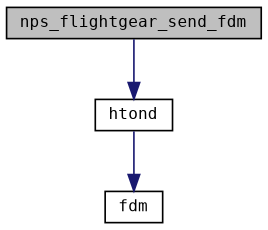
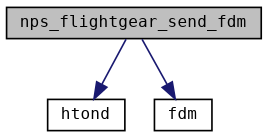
edge "htond" -> "fdm": now "nps_flightgear_send_fdm" -> "fdm"
